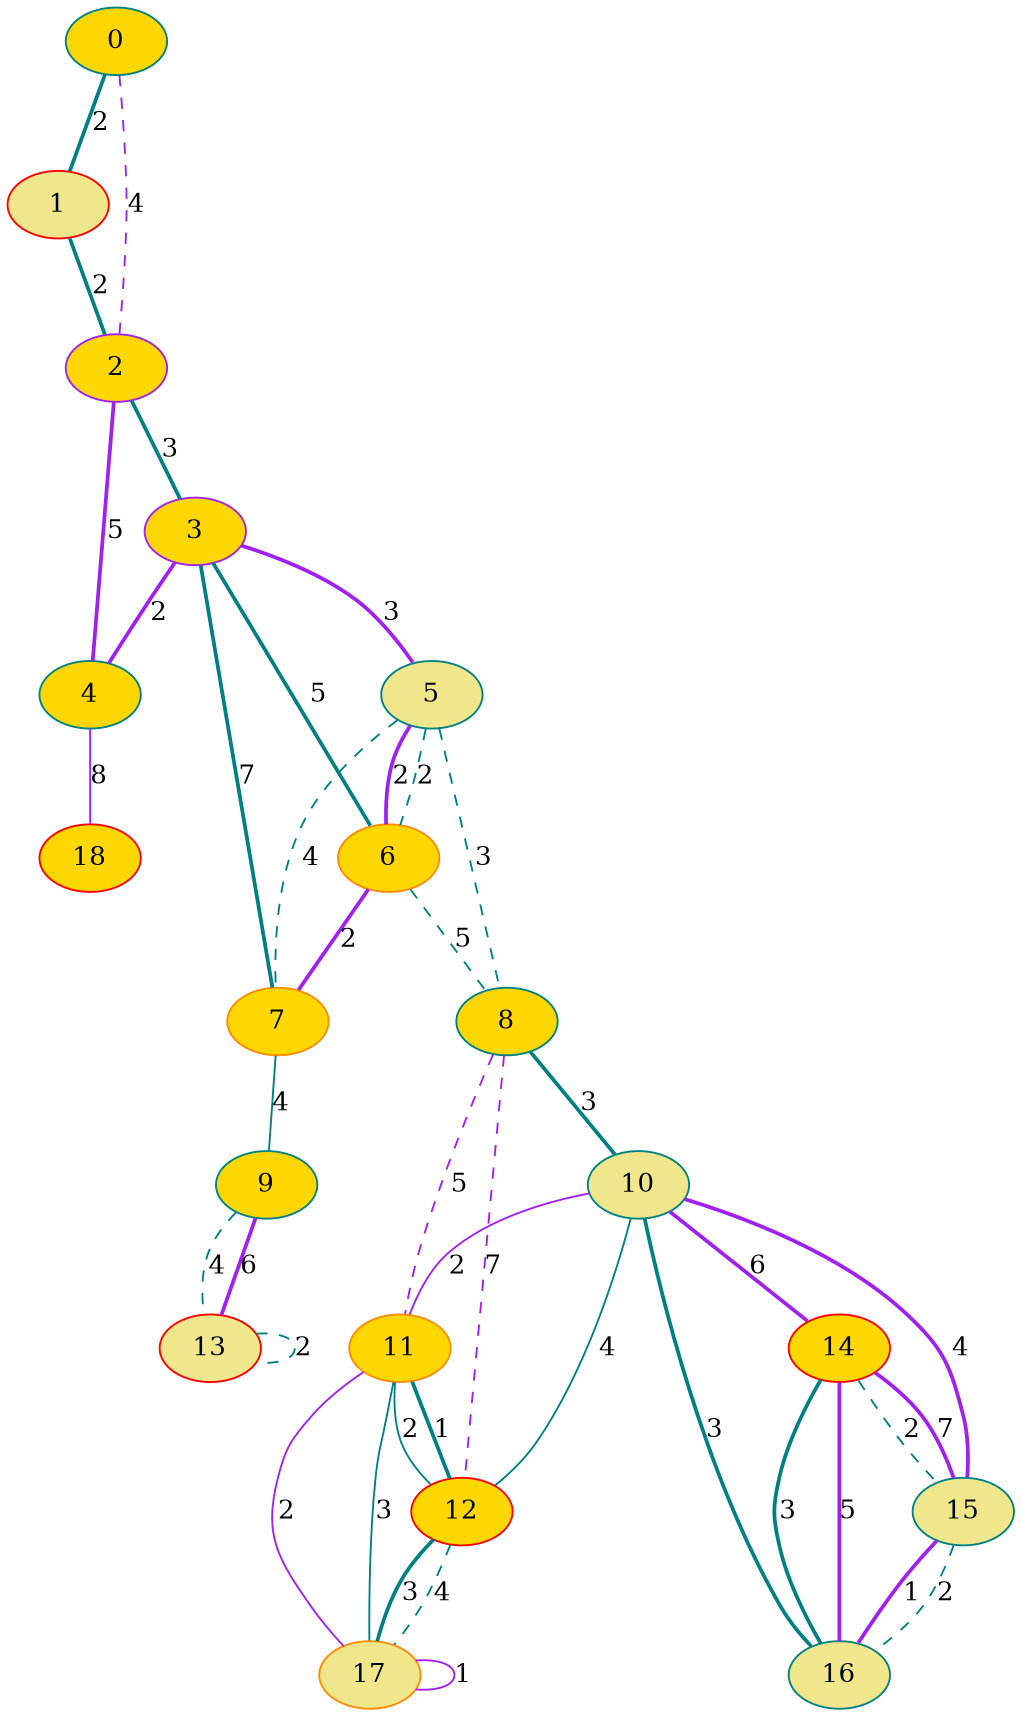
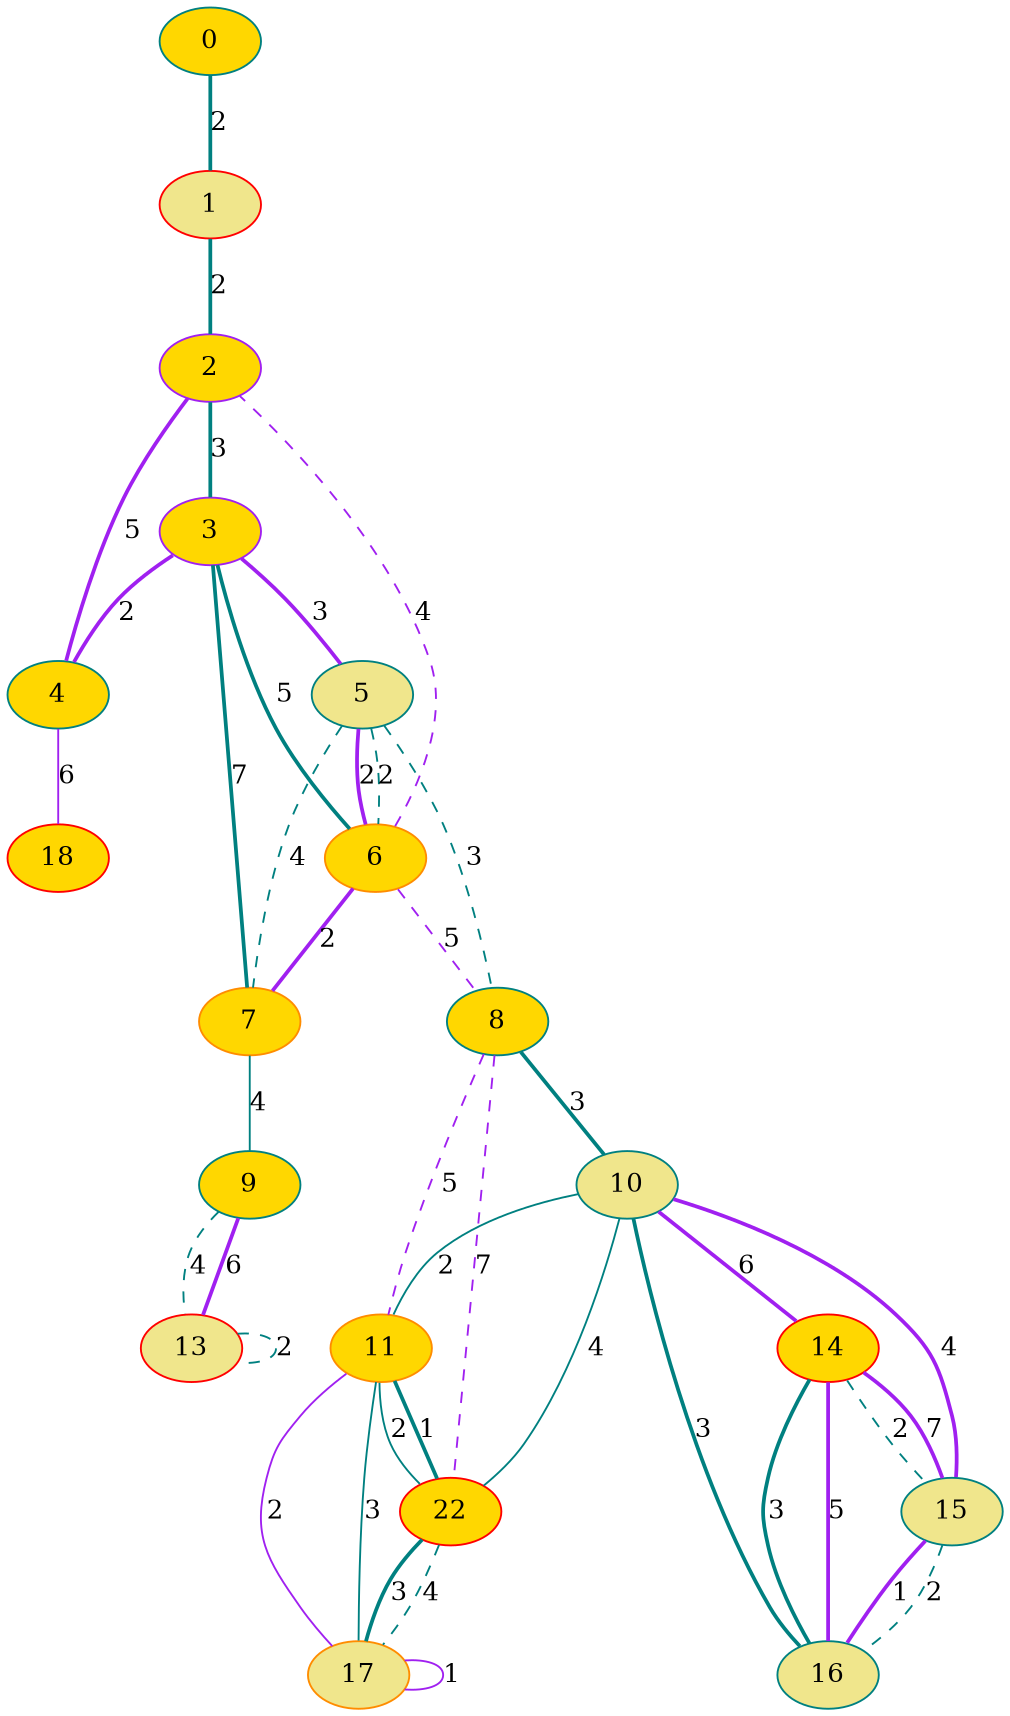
edge "0" -- "2": now "6" -- "2"
edge "4" -- "18": label "8" -> "6"
edge "6" -- "8": color teal -> purple
edge "10" -- "11": color purple -> teal
node "12": label "12" -> "22"
